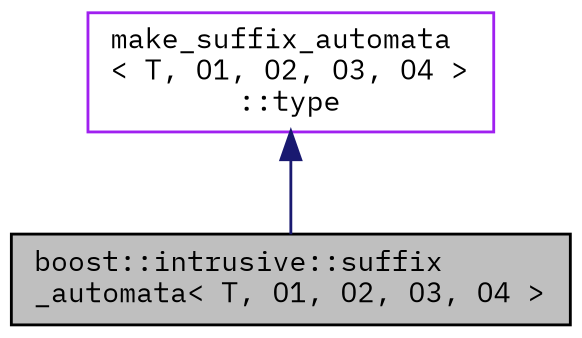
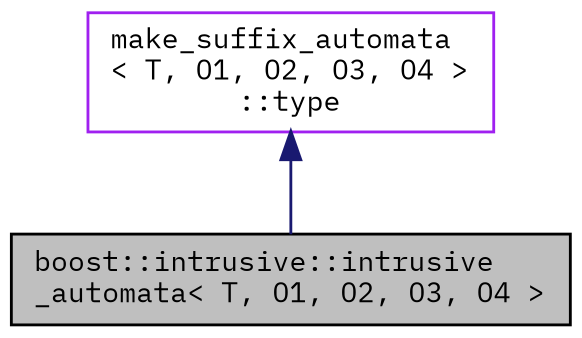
node "boost::intrusive::suffix _automata< T, O1, O2, O3, O4 >": label "boost::intrusive::suffix _automata< T, O1, O2, O3, O4 >" -> "boost::intrusive::intrusive _automata< T, O1, O2, O3, O4 >"
